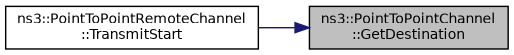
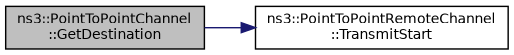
edge "ns3::PointToPointRemoteChannel ::TransmitStart" -> "ns3::PointToPointChannel ::GetDestination": reversed
